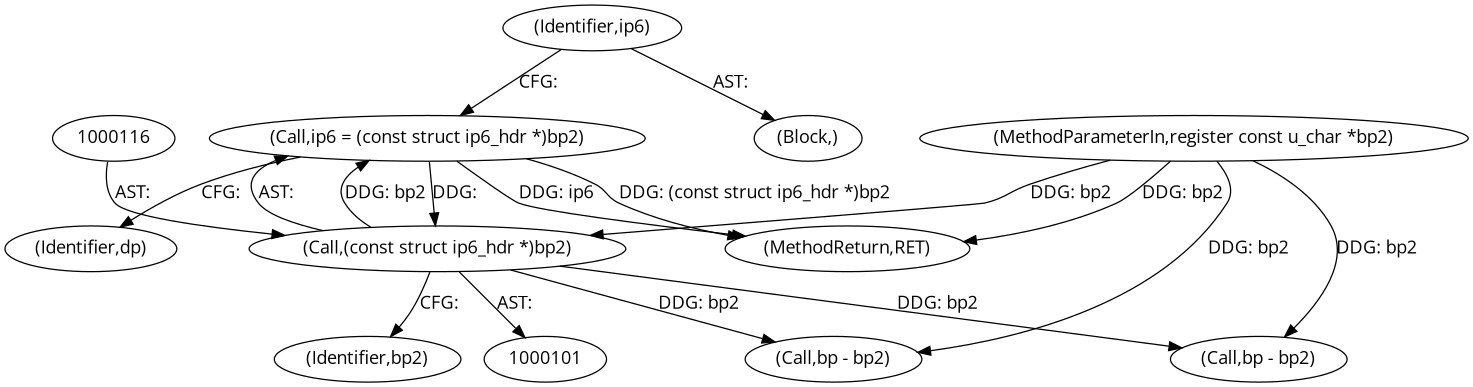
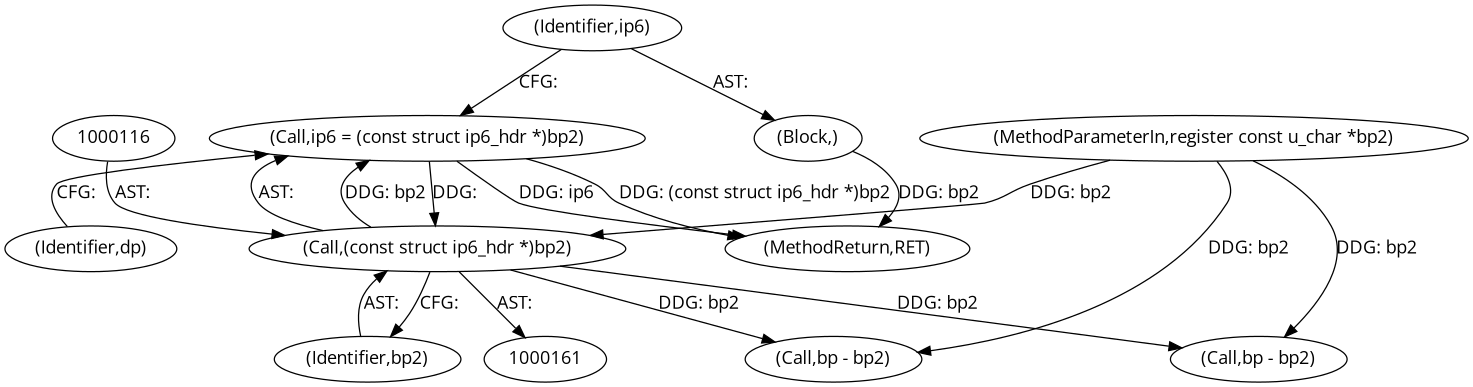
edge "(Call,ip6 = (const struct ip6_hdr *)bp2)" -> "(Identifier,dp)": reversed
edge "(MethodParameterIn,register const u_char *bp2)" -> "(MethodReturn,RET)": now "(Block,)" -> "(MethodReturn,RET)"
edge "(Identifier,bp2)" -> "(Call,(const struct ip6_hdr *)bp2)": added, label "AST:"
node "1000101": label "1000101" -> "1000161"
